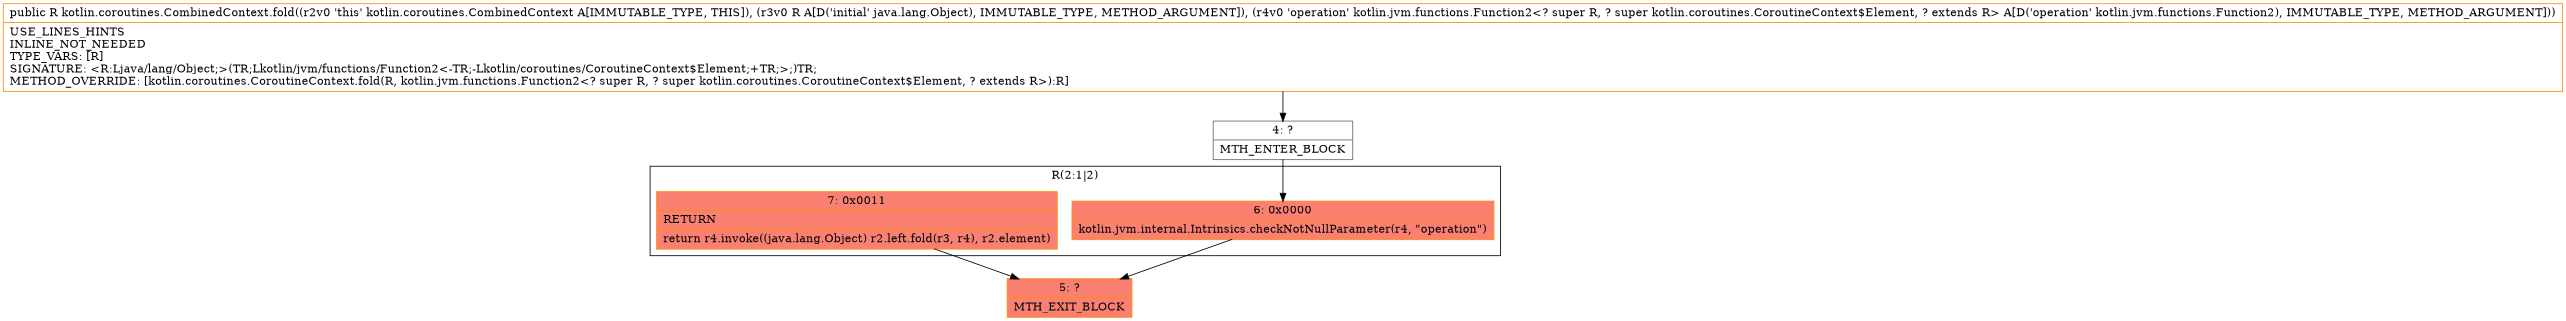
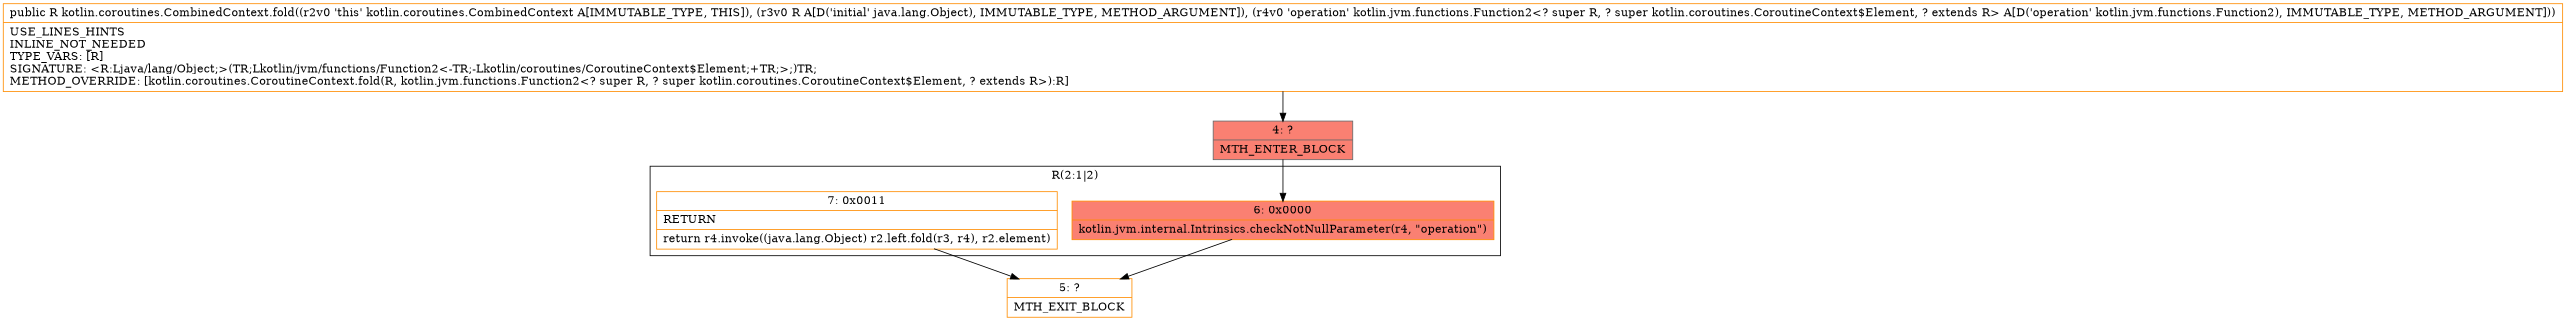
node "4: ?": fillcolor white -> salmon
node "7: 0x0011": fillcolor salmon -> white
node "5: ?": fillcolor salmon -> white
